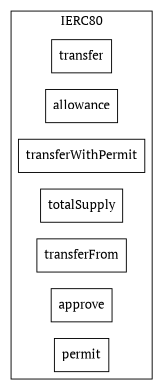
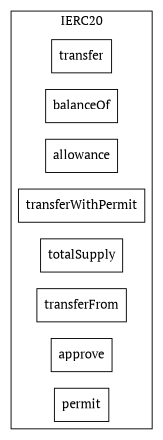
cluster "IERC80": label "IERC80" -> "IERC20"
node "balanceOf": added
